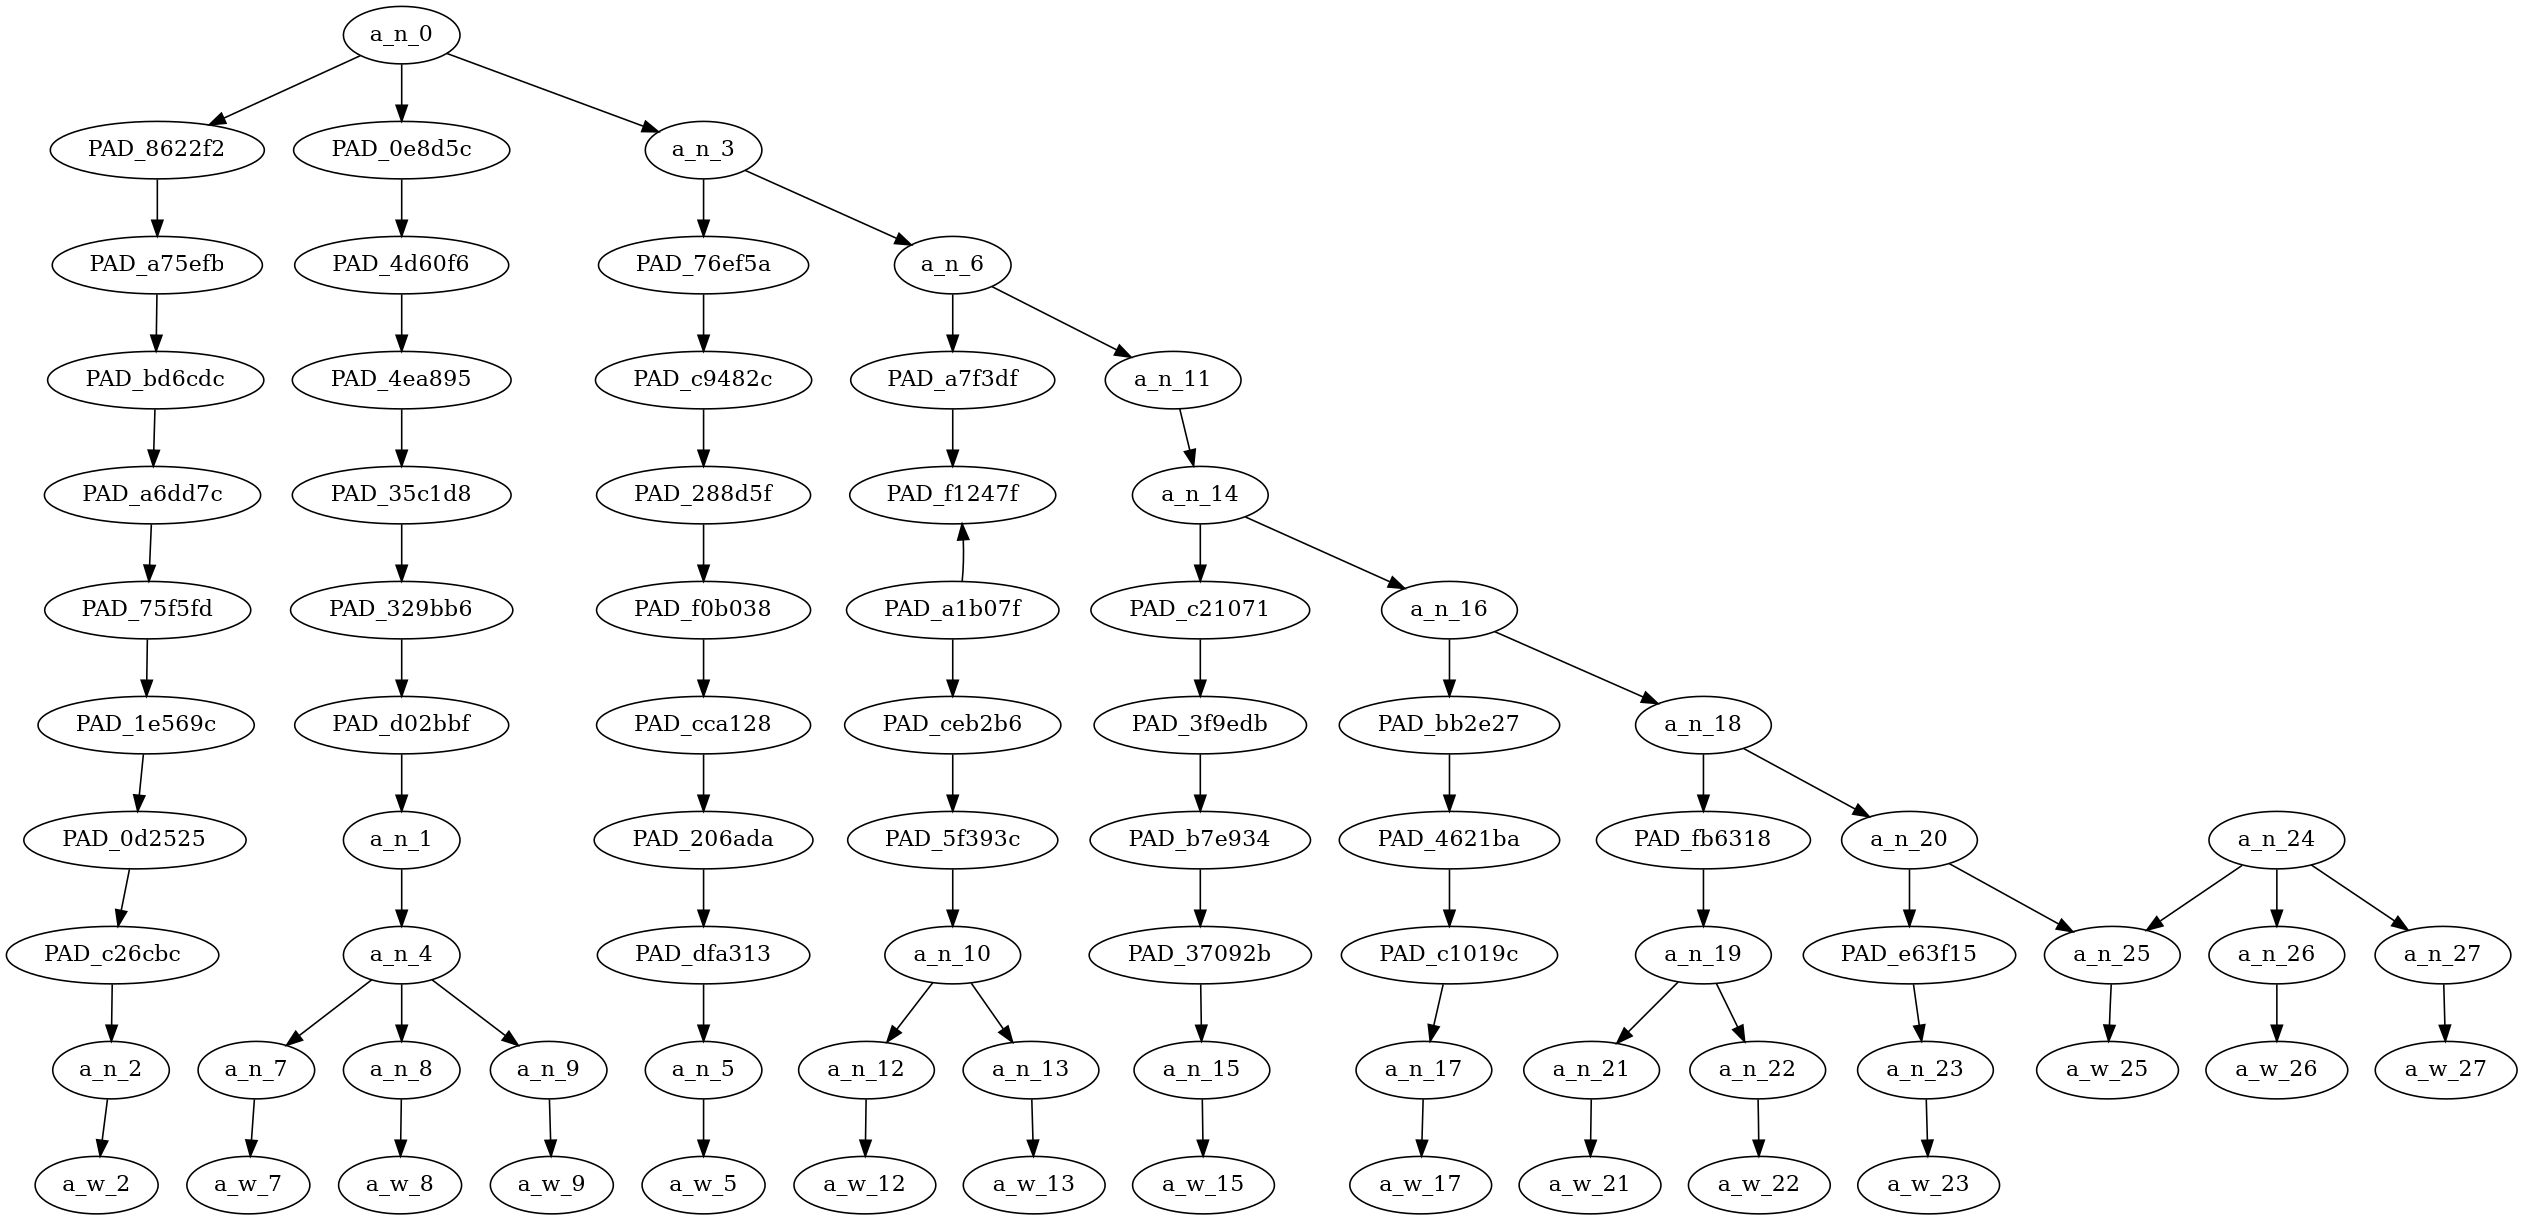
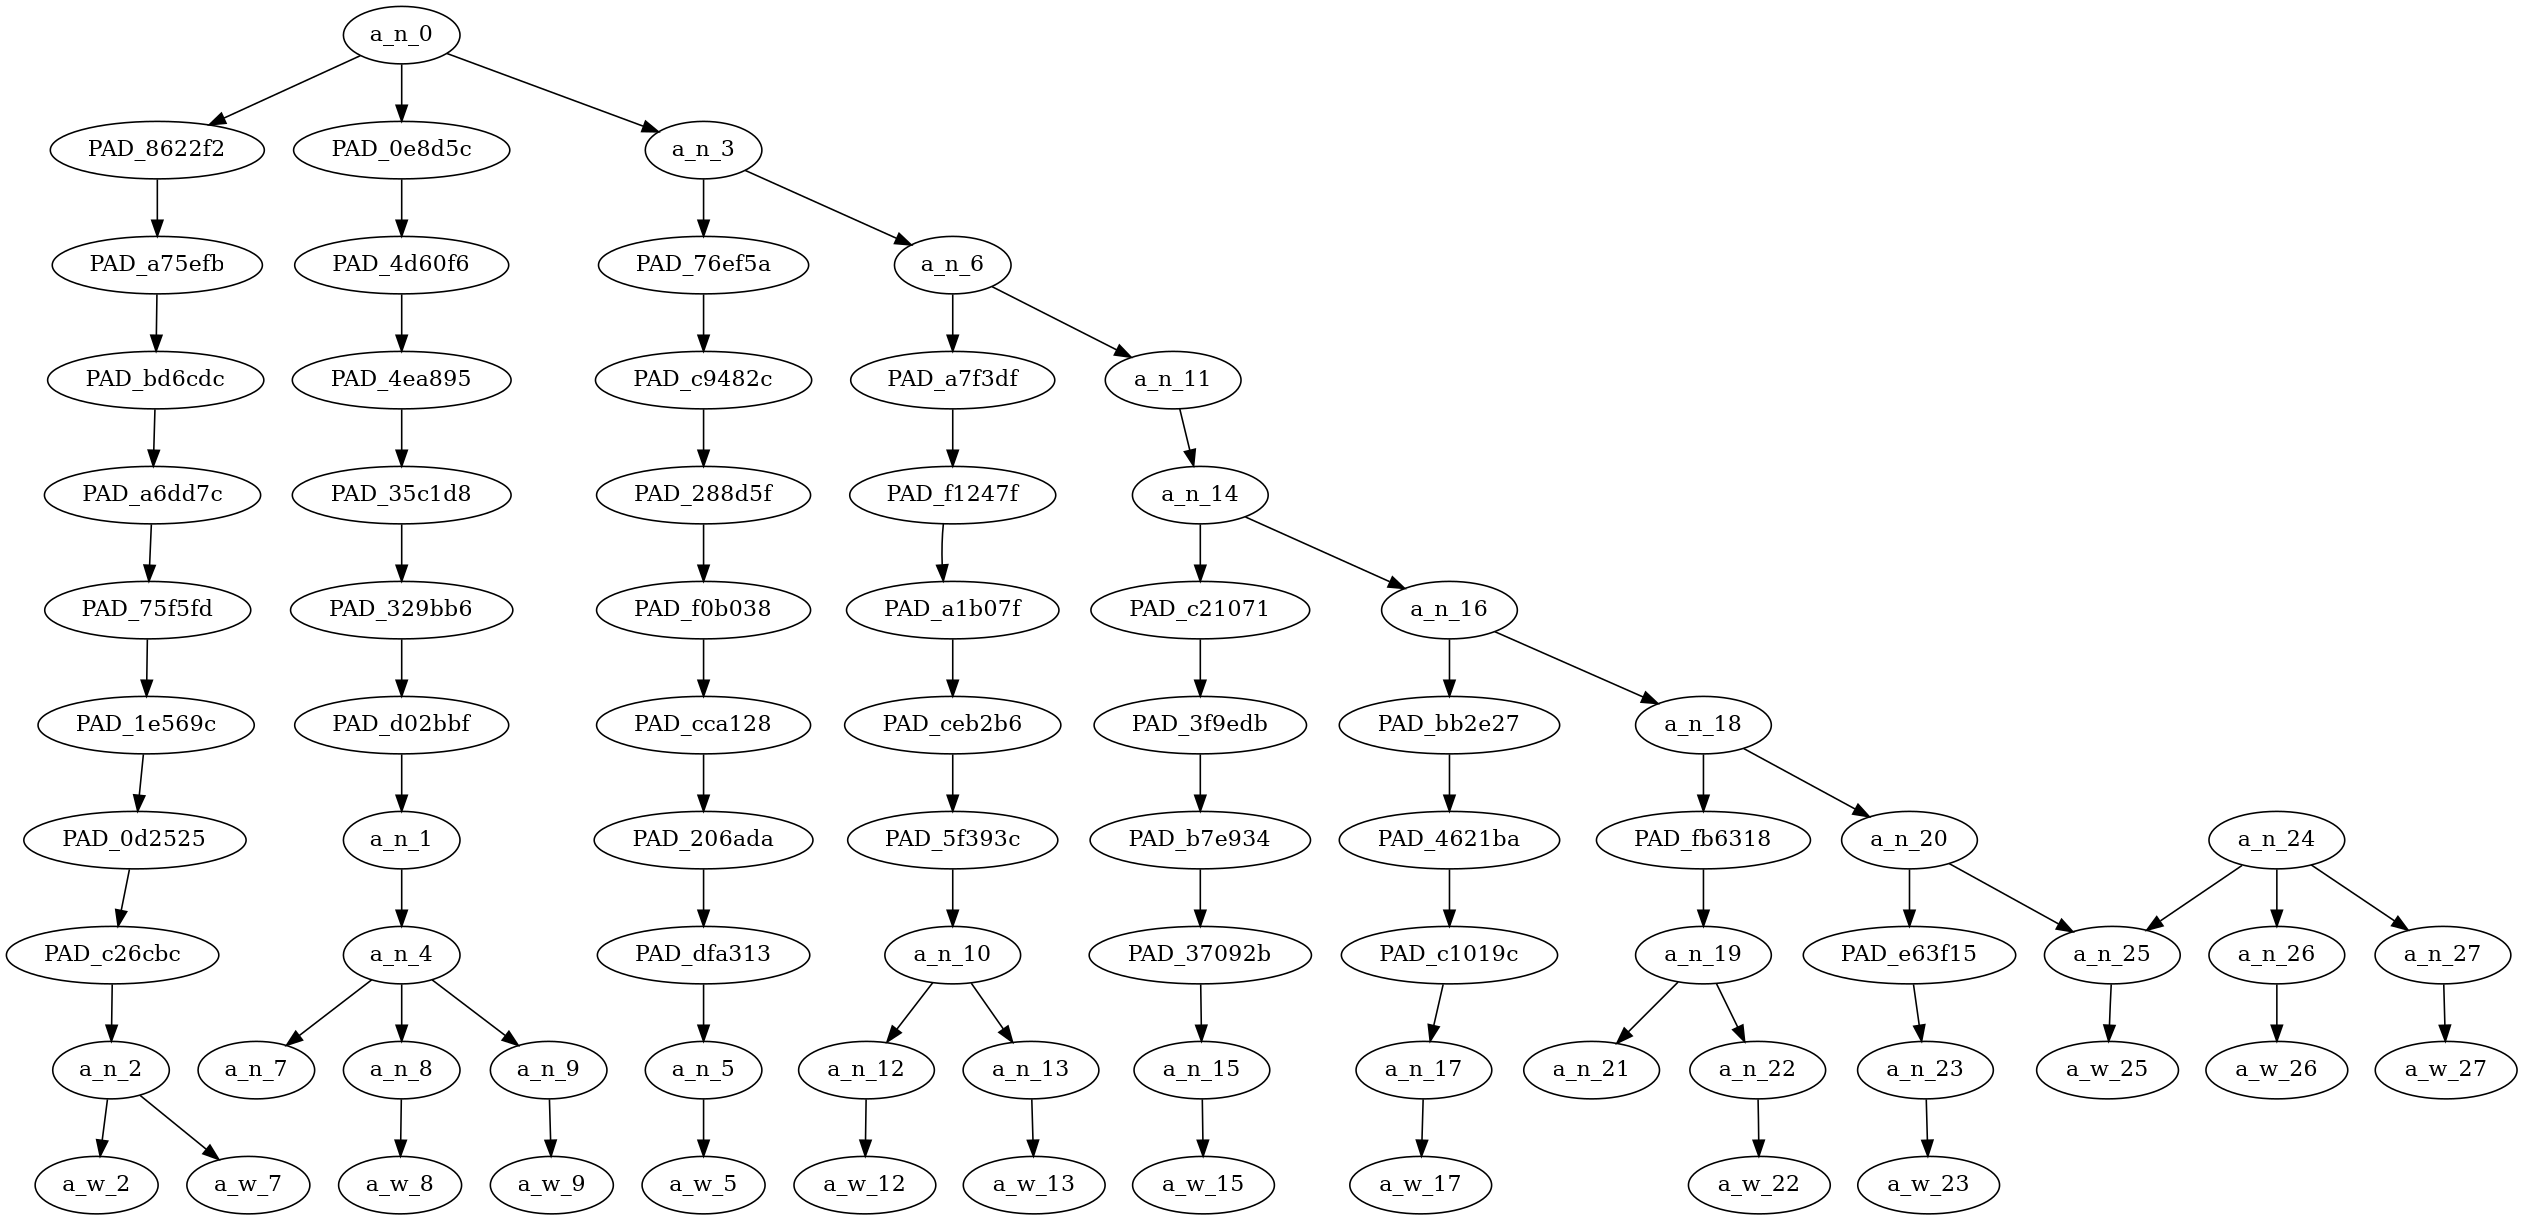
edge "PAD_a1b07f" -> "PAD_f1247f": reversed
edge "a_n_7" -> "a_w_7": now "a_n_2" -> "a_w_7"
node "a_w_21": removed
